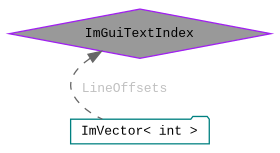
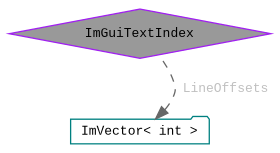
edge "ImVector< int >" -> "ImGuiTextIndex": reversed
